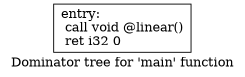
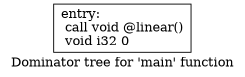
node "entry:": text "ret i32 0" -> "void i32 0"
